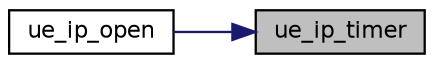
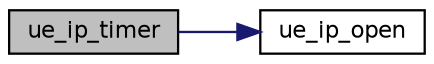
edge "ue_ip_open" -> "ue_ip_timer": reversed
